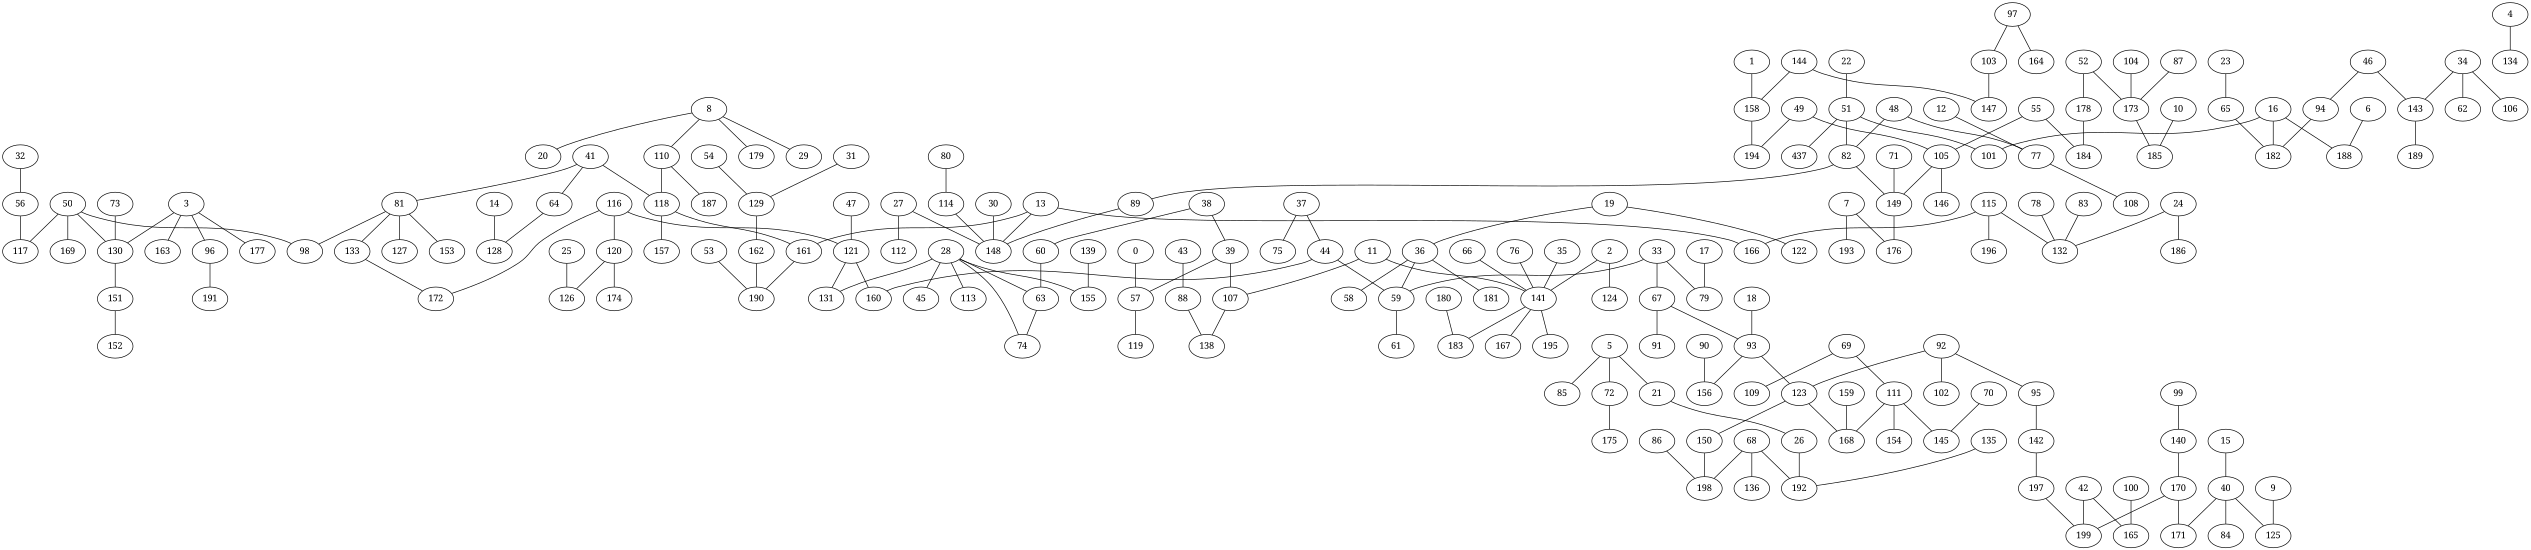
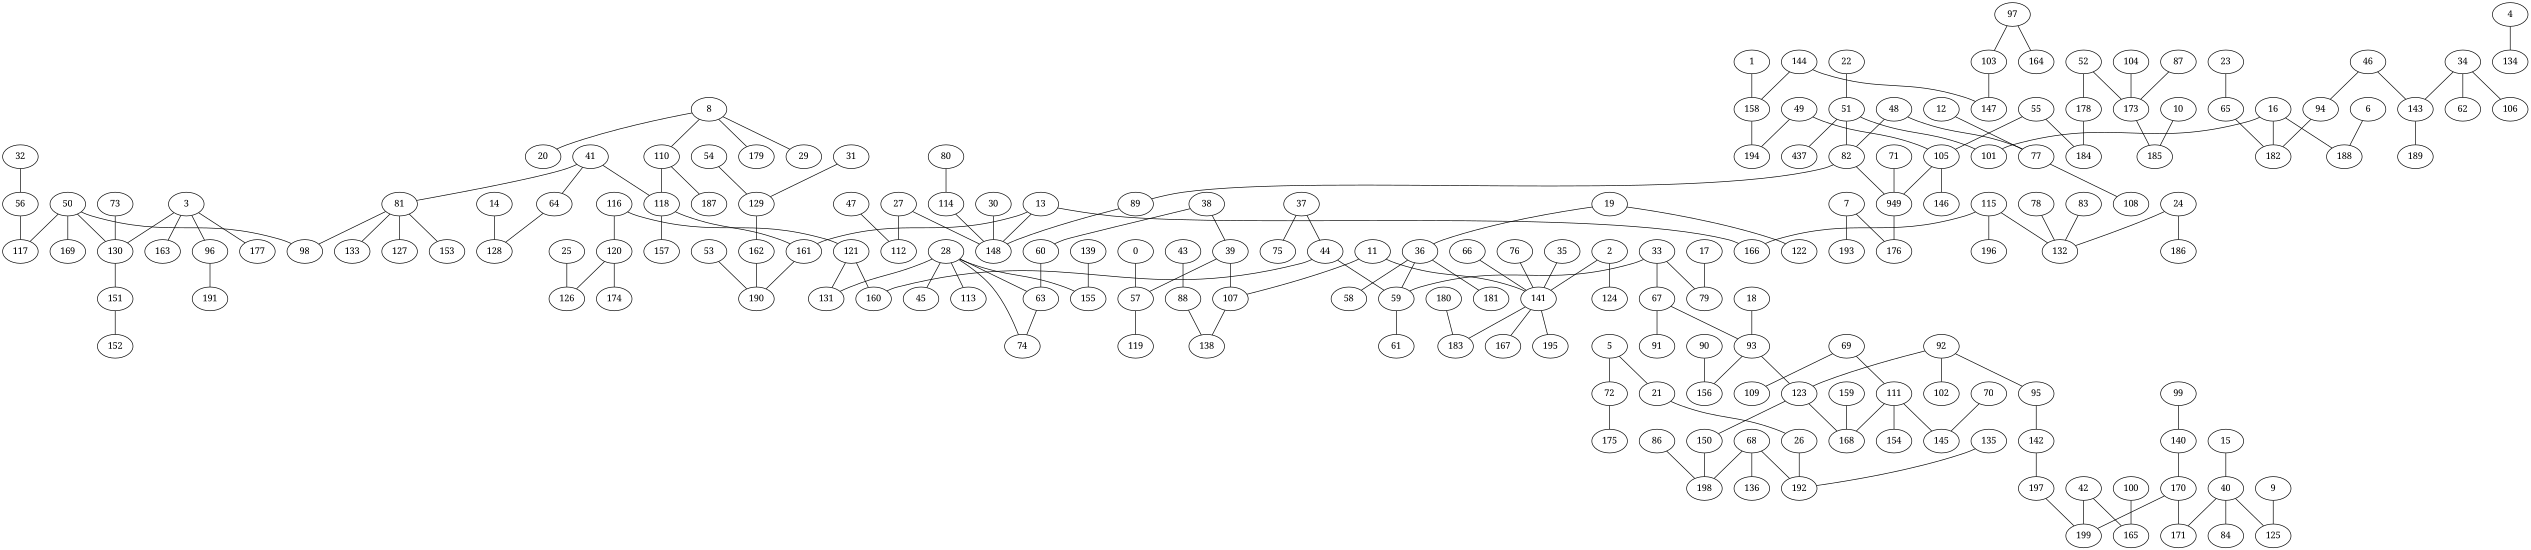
node "149": label "149" -> "949"
edge "47" -- "121": now "47" -- "112"
node "172": removed
node "85": removed
